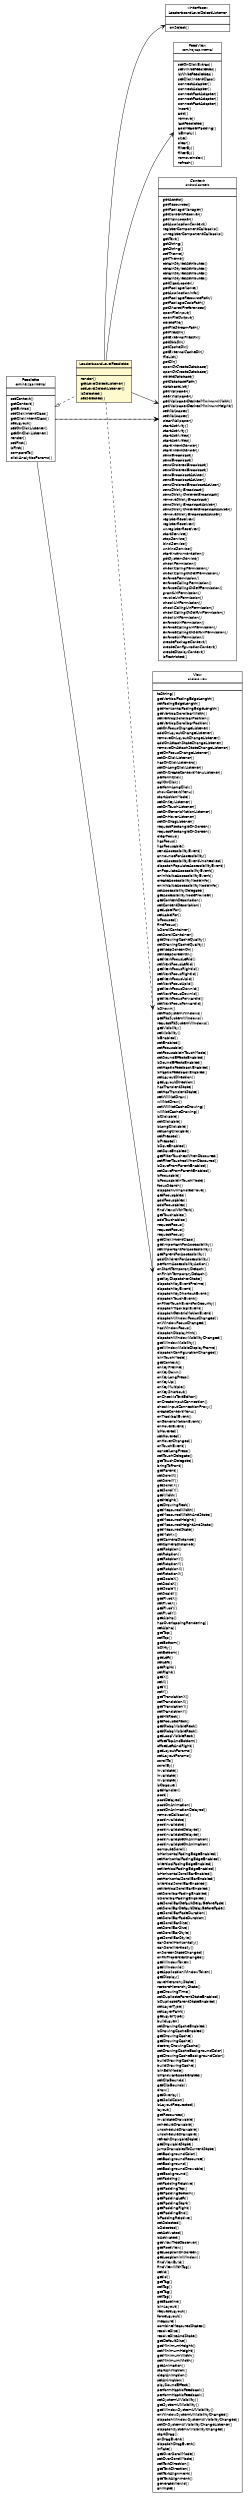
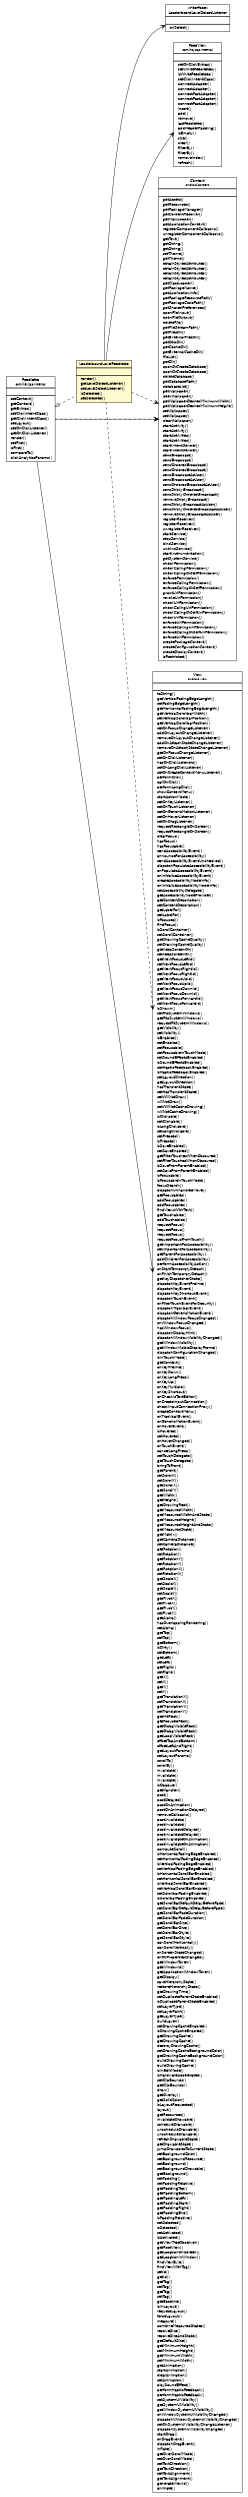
edge "LeaderboardLevelFeedlette" -> "Context": style solid -> dashed
node "View": text "getClickIntentClass()" -> "requestFocusFromTouch()"
